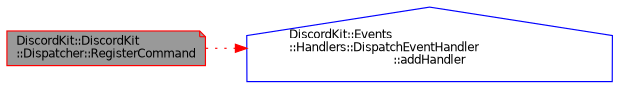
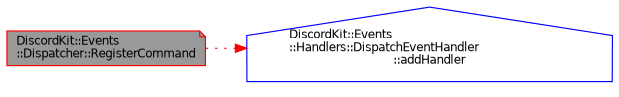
node "DiscordKit::DiscordKit ::Dispatcher::RegisterCommand": label "DiscordKit::DiscordKit ::Dispatcher::RegisterCommand" -> "DiscordKit::Events ::Dispatcher::RegisterCommand"
